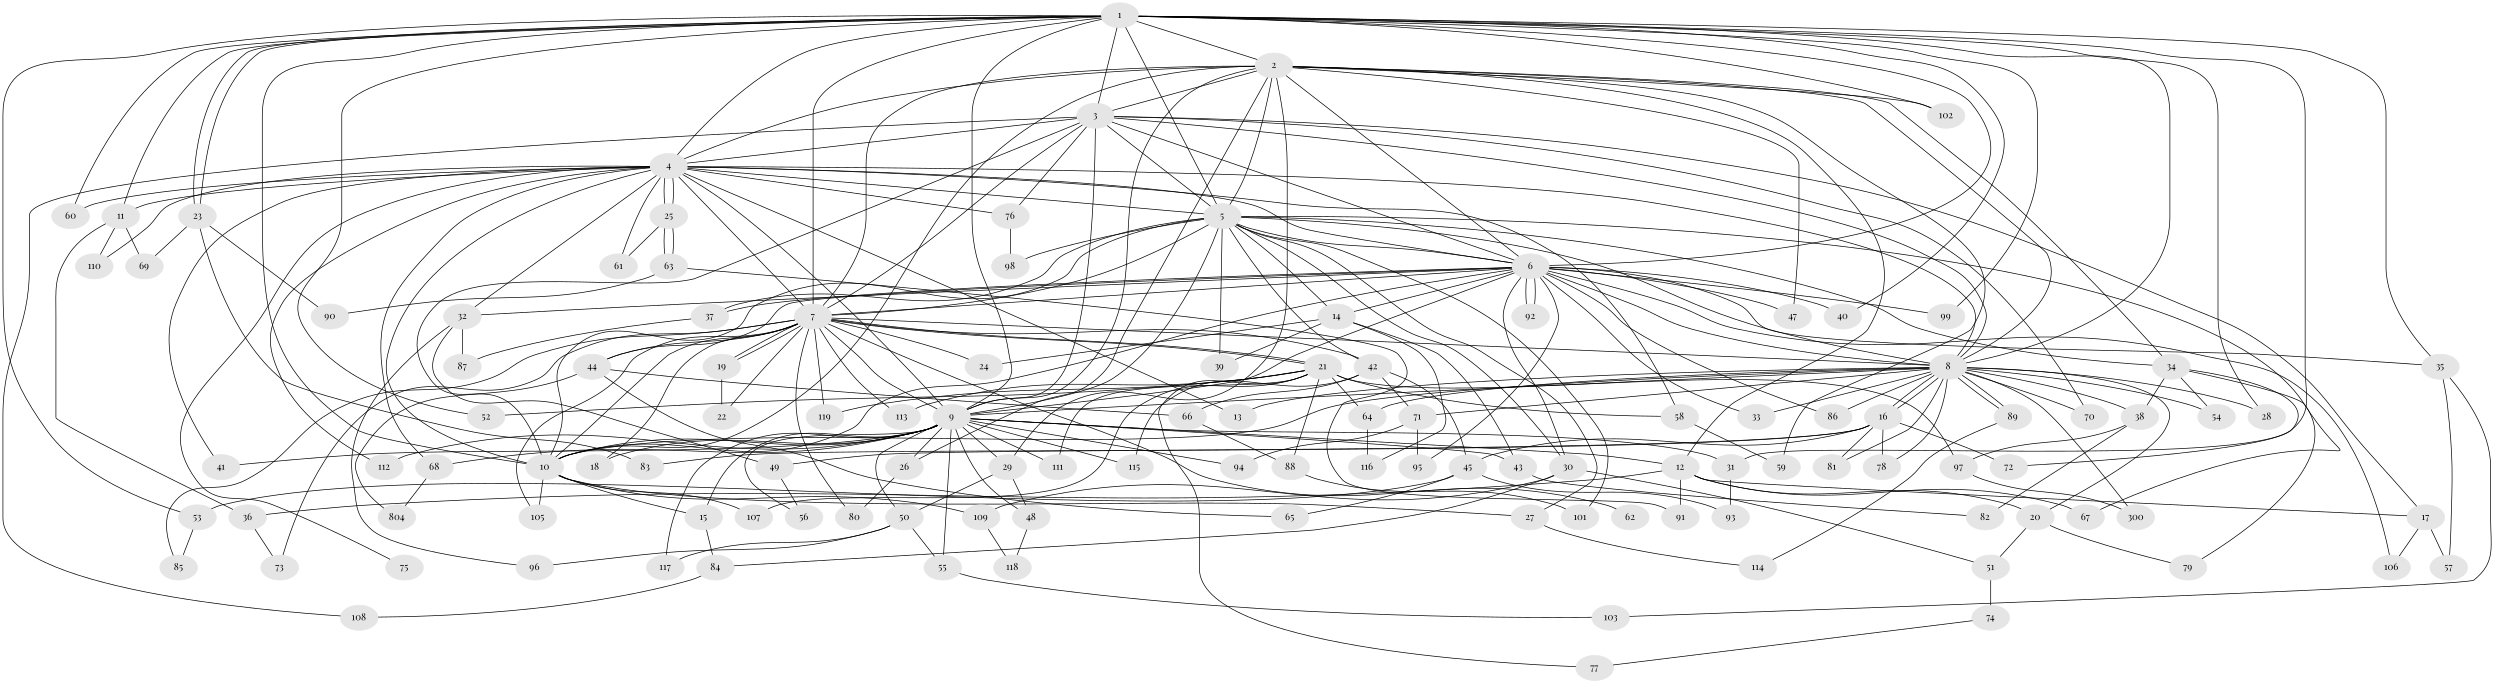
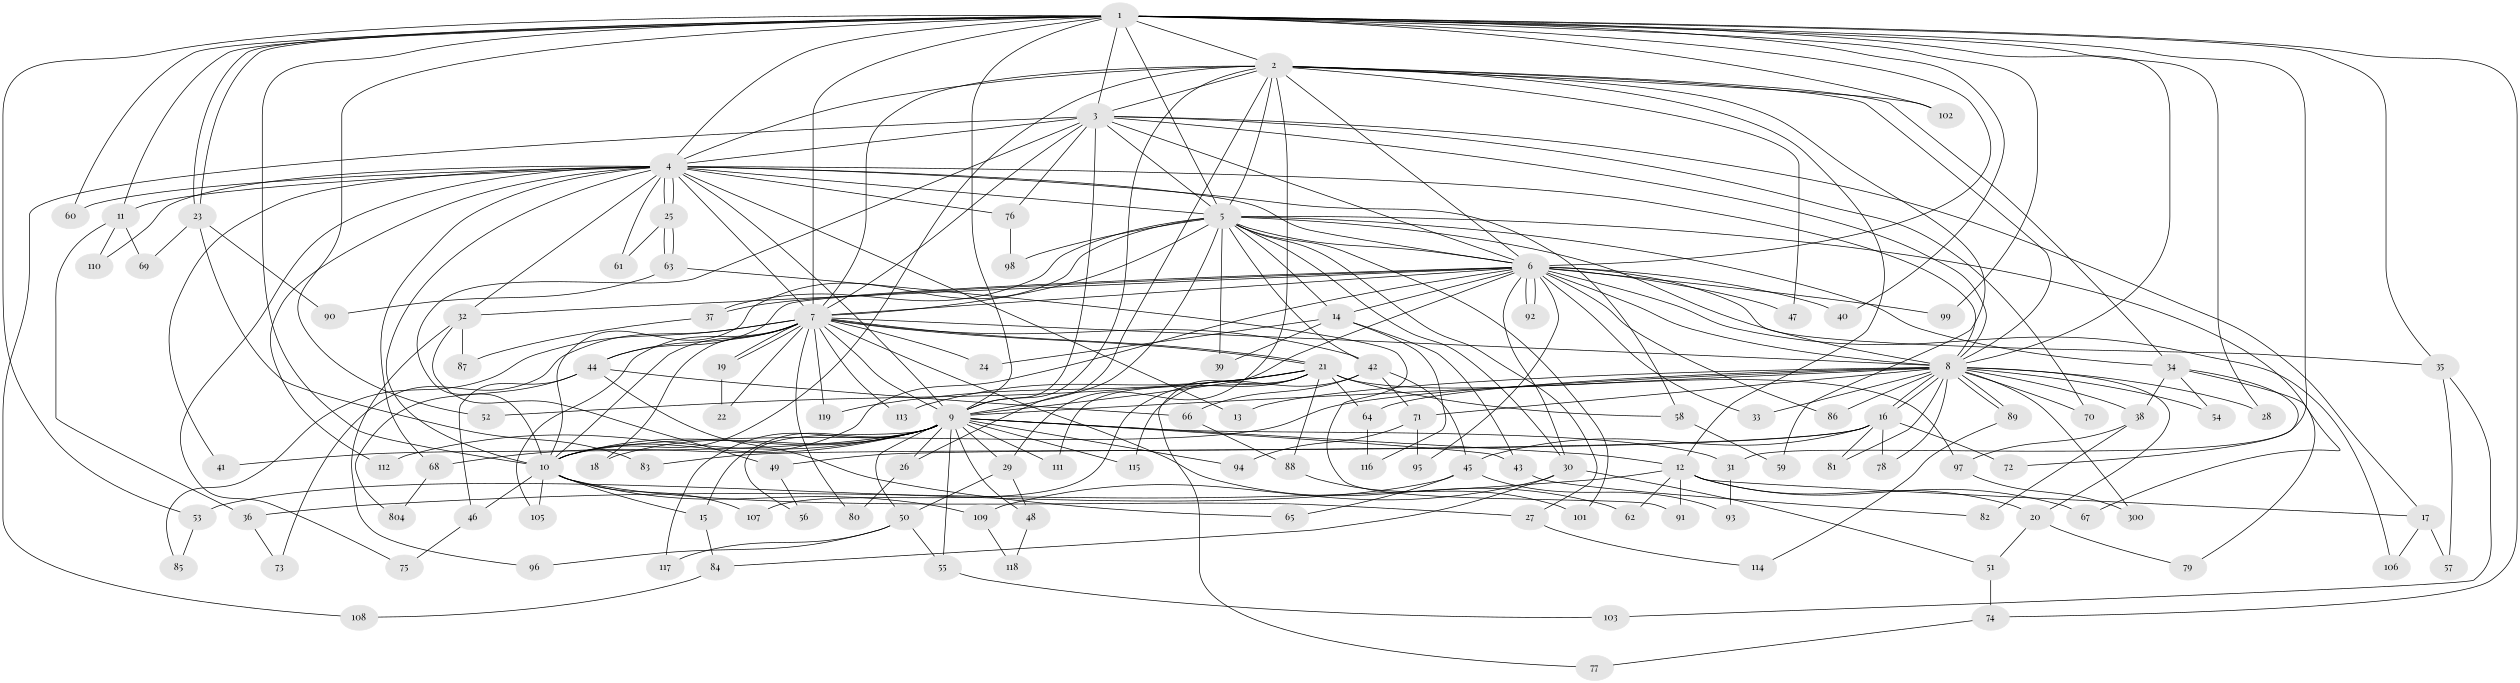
edge "1" -- "74": added
edge "12" -- "62": added
node "46": added
